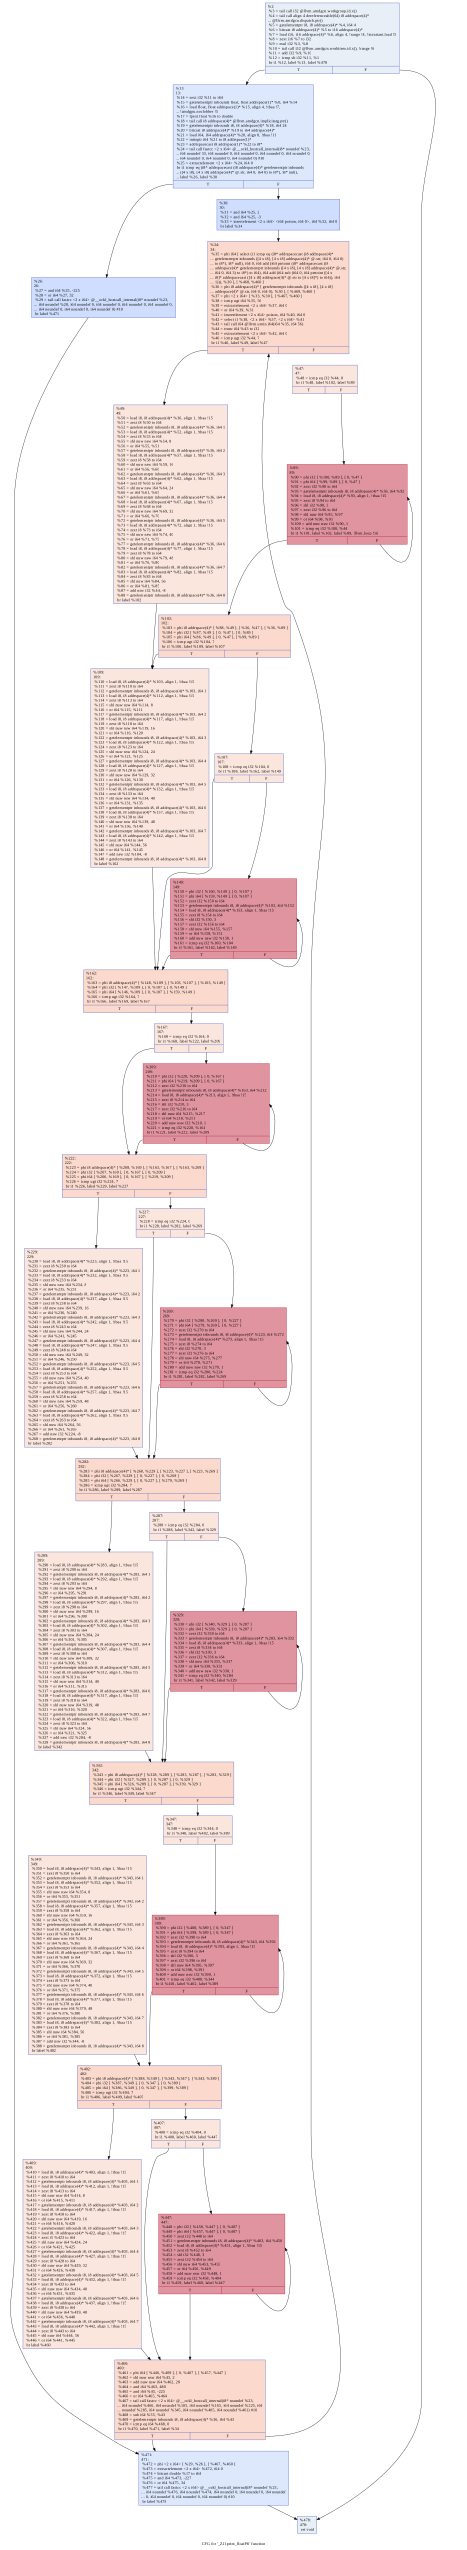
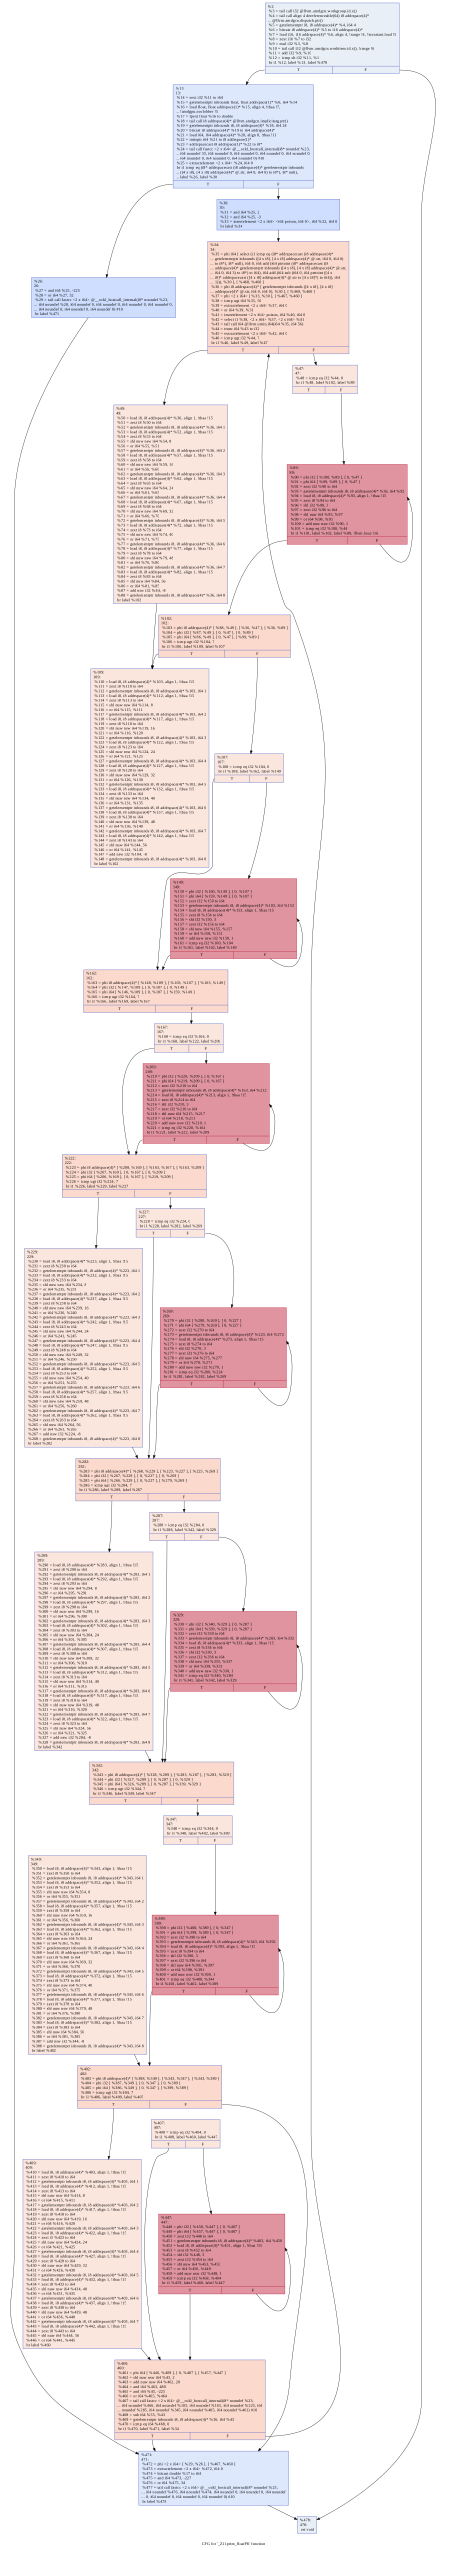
edge "%34:" -> "%47:": added
edge "%109:" -> "%162:": removed
edge "%402:" -> "%407:": now "%402:" -> "%471:"
